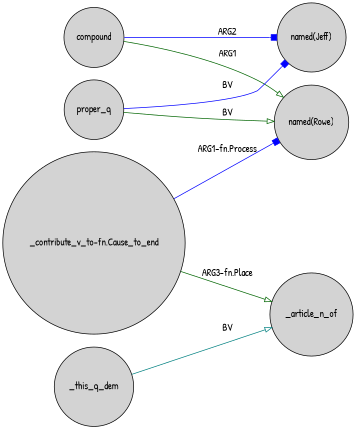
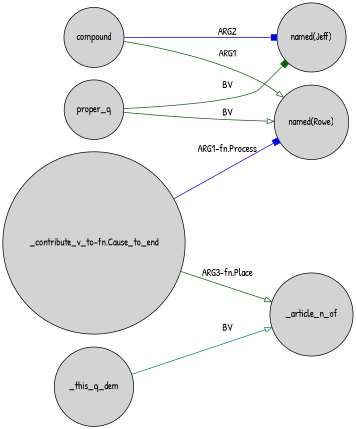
edge "proper_q" -> "named(Jeff)": color blue -> darkgreen
